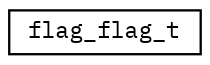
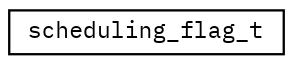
node "flag_flag_t": label "flag_flag_t" -> "scheduling_flag_t"
